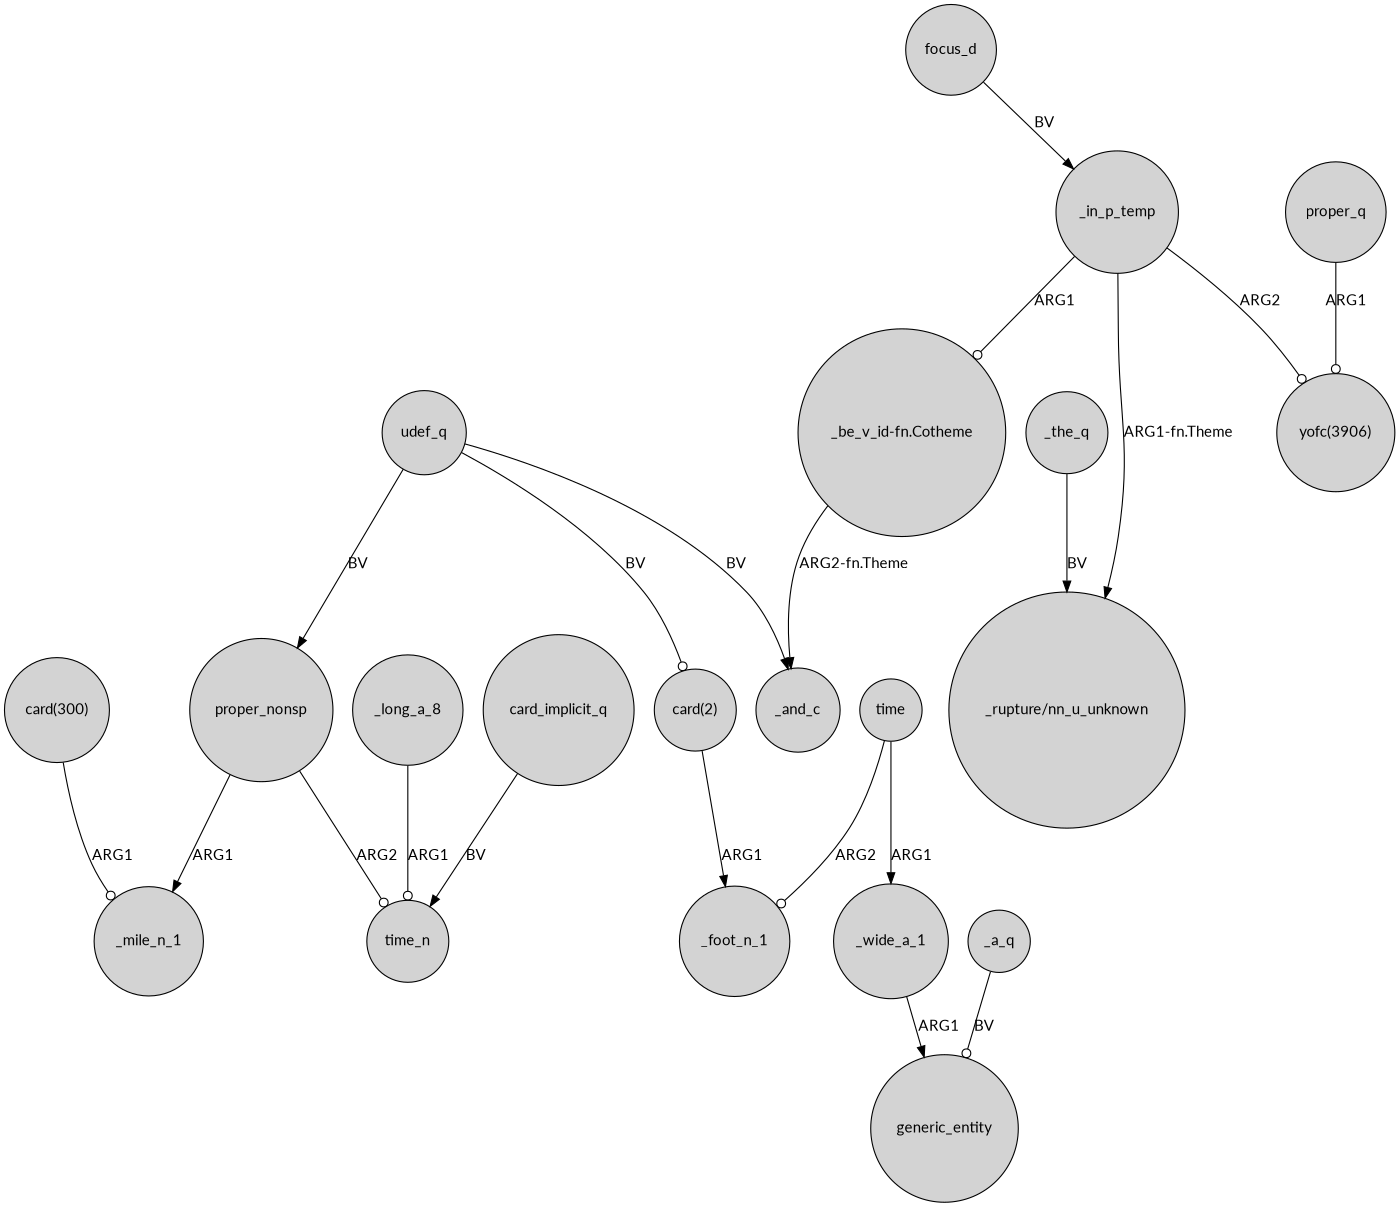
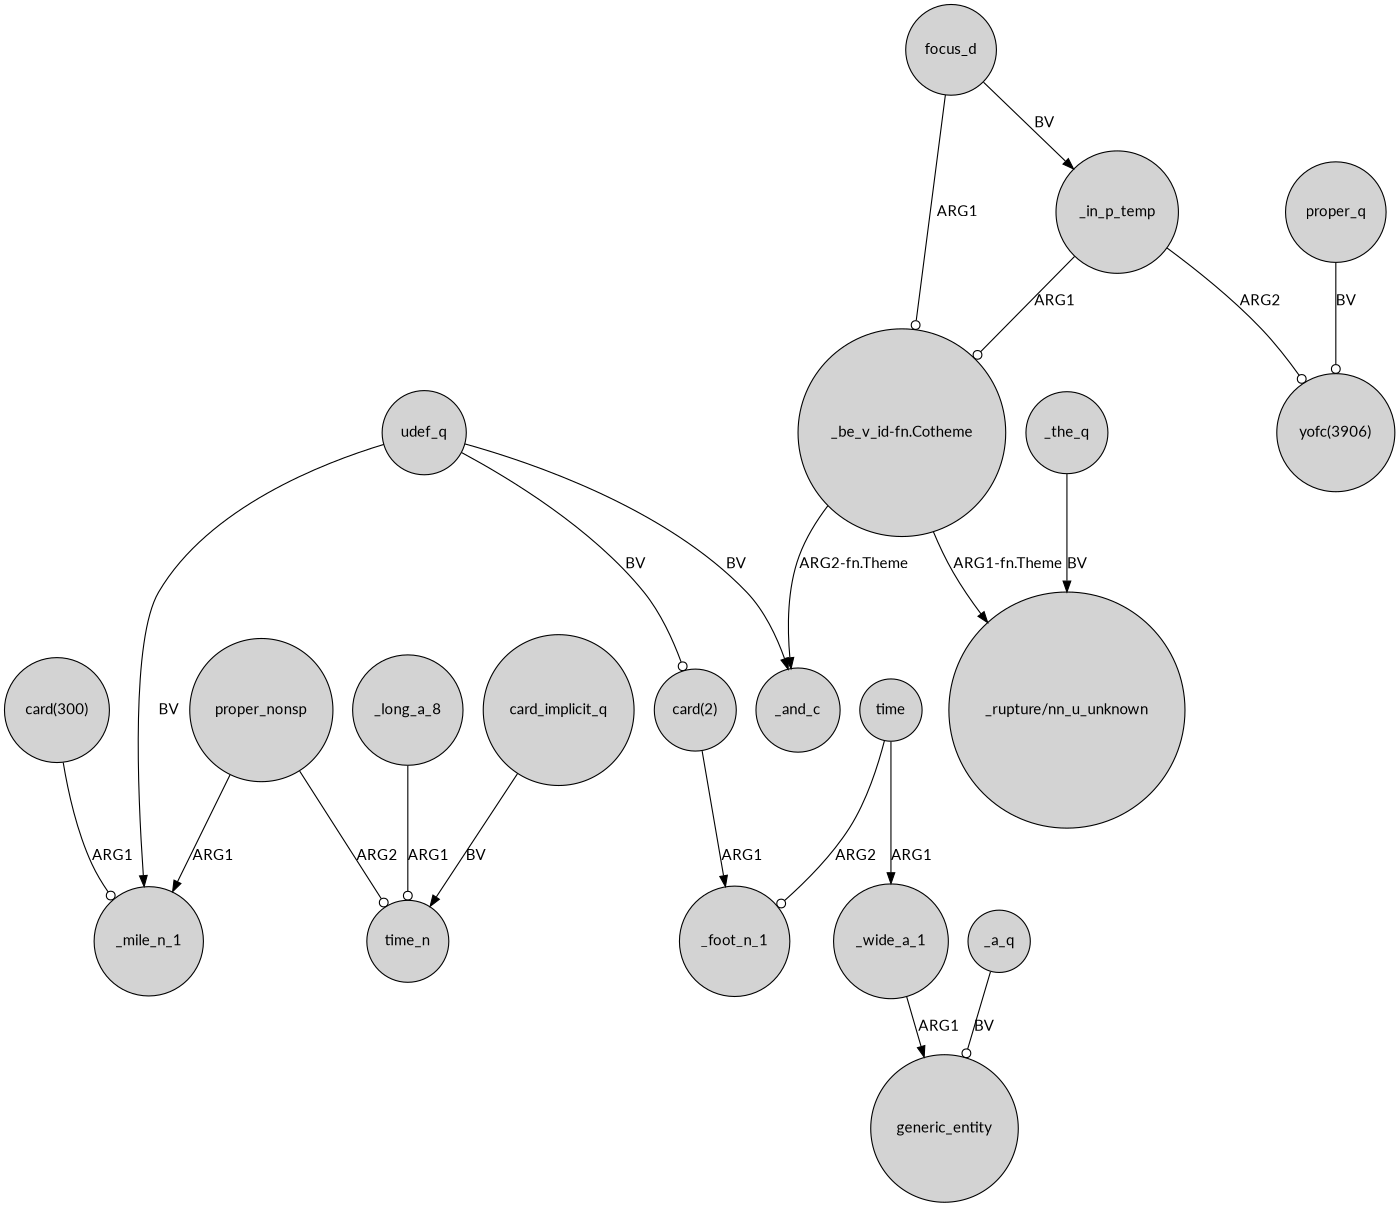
edge "focus_d" -> "_be_v_id-fn.Cotheme": added, label "ARG1"
edge "proper_q" -> "yofc(3906)": label "ARG1" -> "BV"
edge "_in_p_temp" -> "_rupture/nn_u_unknown": now "_be_v_id-fn.Cotheme" -> "_rupture/nn_u_unknown"
edge "udef_q" -> "proper_nonsp": now "udef_q" -> "_mile_n_1"
